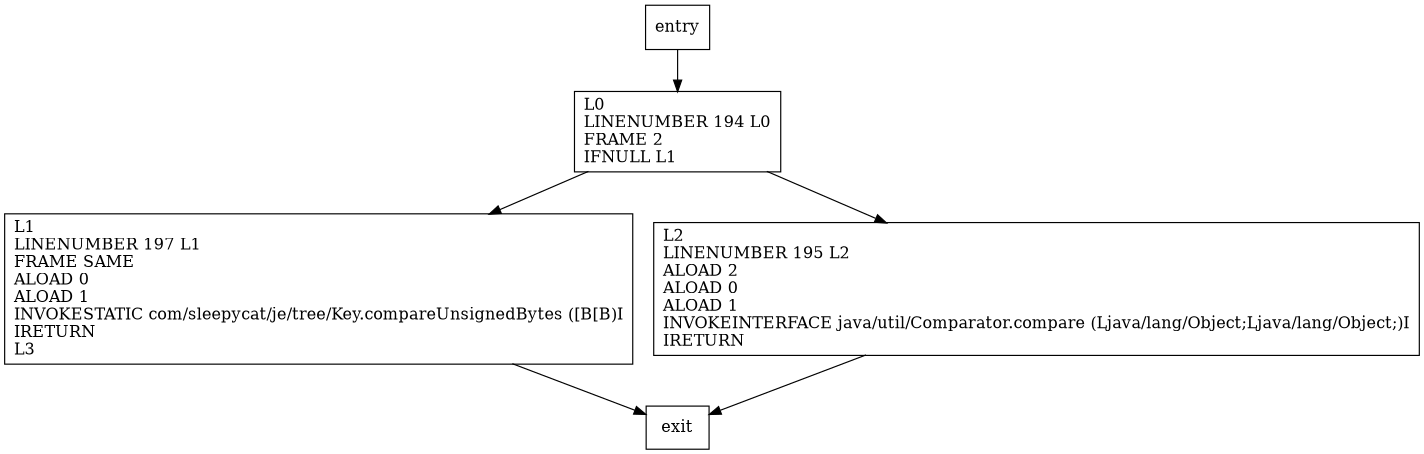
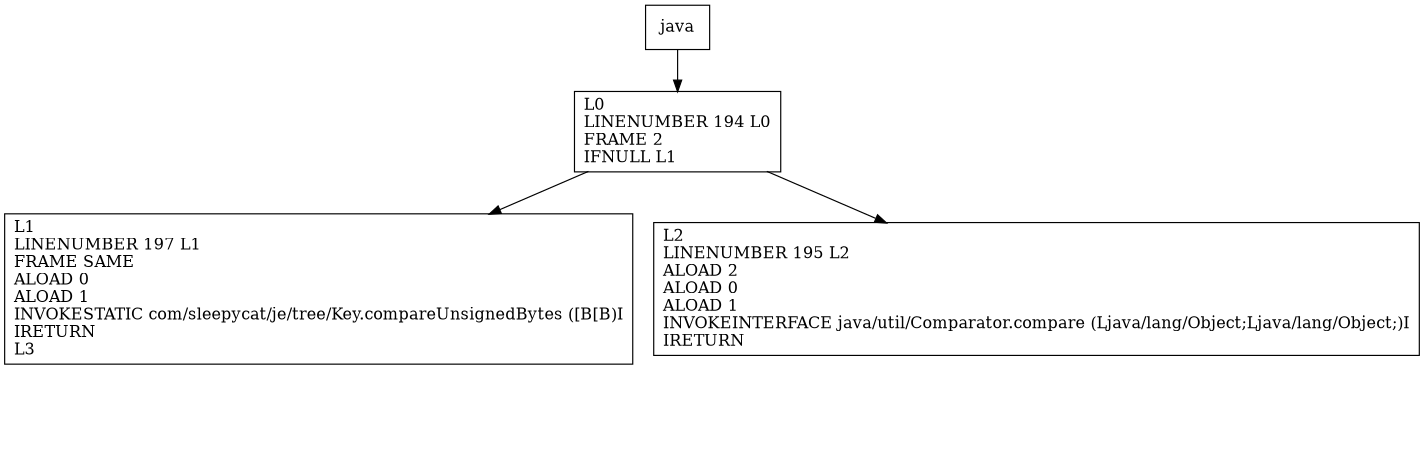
node "entry": label "entry" -> "java"
node "exit": removed
